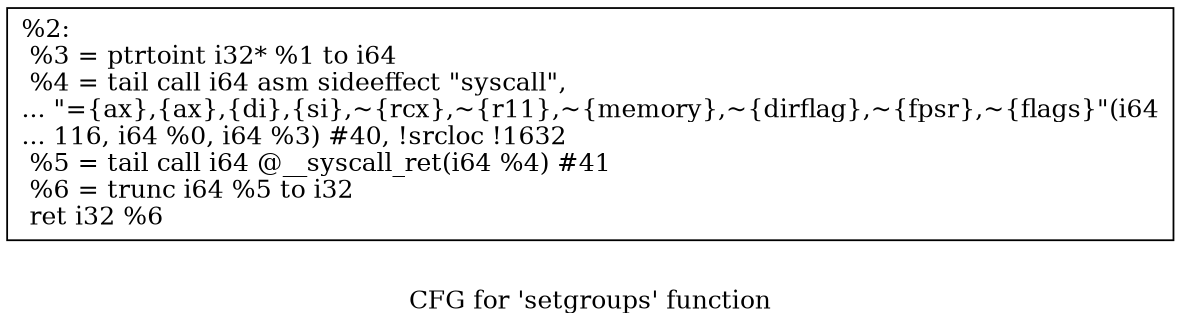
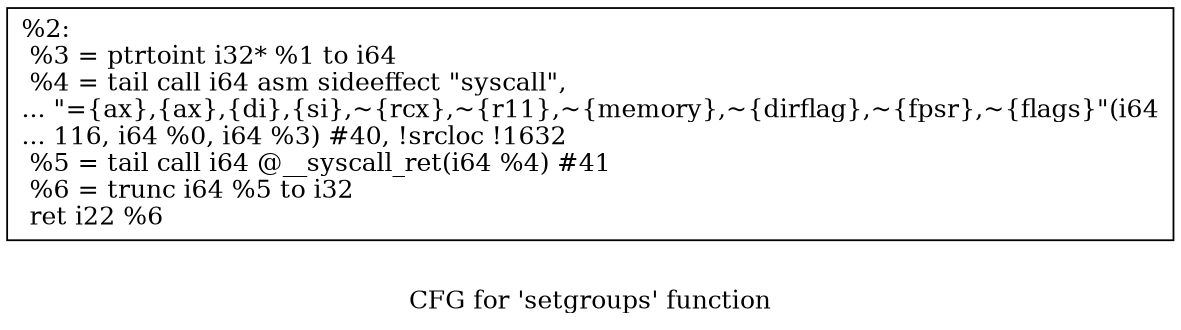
node "%2:": text "ret i32 %6" -> "ret i22 %6"
